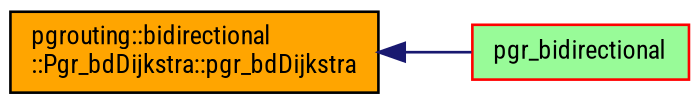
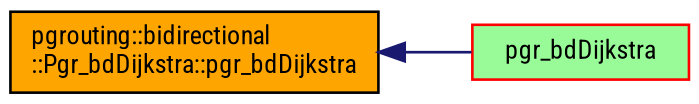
node "pgr_bidirectional": label "pgr_bidirectional" -> "pgr_bdDijkstra"
